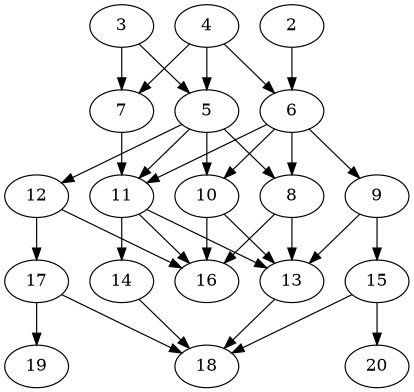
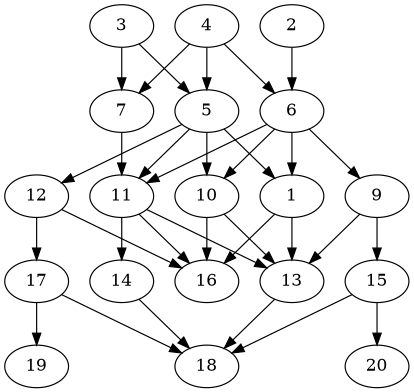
node "8": label "8" -> "1"
